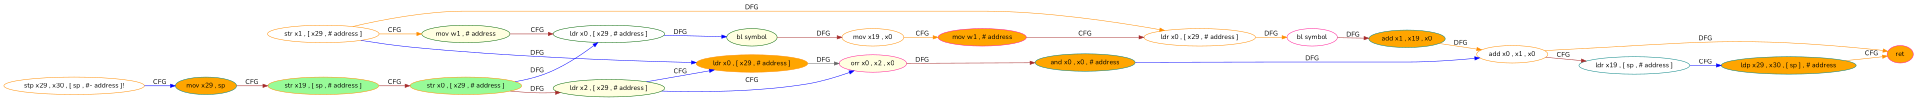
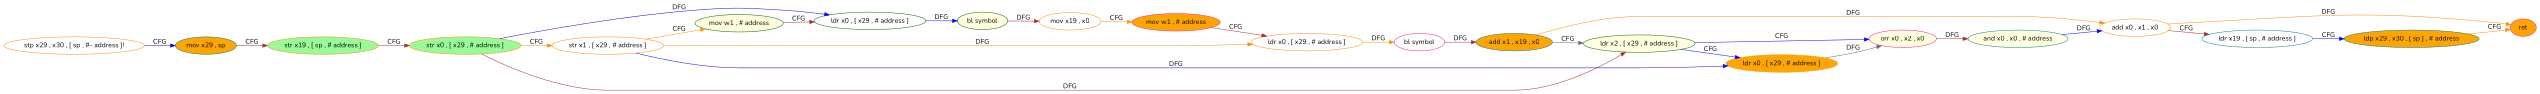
edge "add x1 , x19 , x0" -> "ldr x2 , [ x29 , # address ]": added, label "CFG"
edge "str x0 , [ x29 , # address ]" -> "str x1 , [ x29 , # address ]": added, label "CFG"
node "and x0 , x0 , # address": fillcolor orange -> lightyellow
